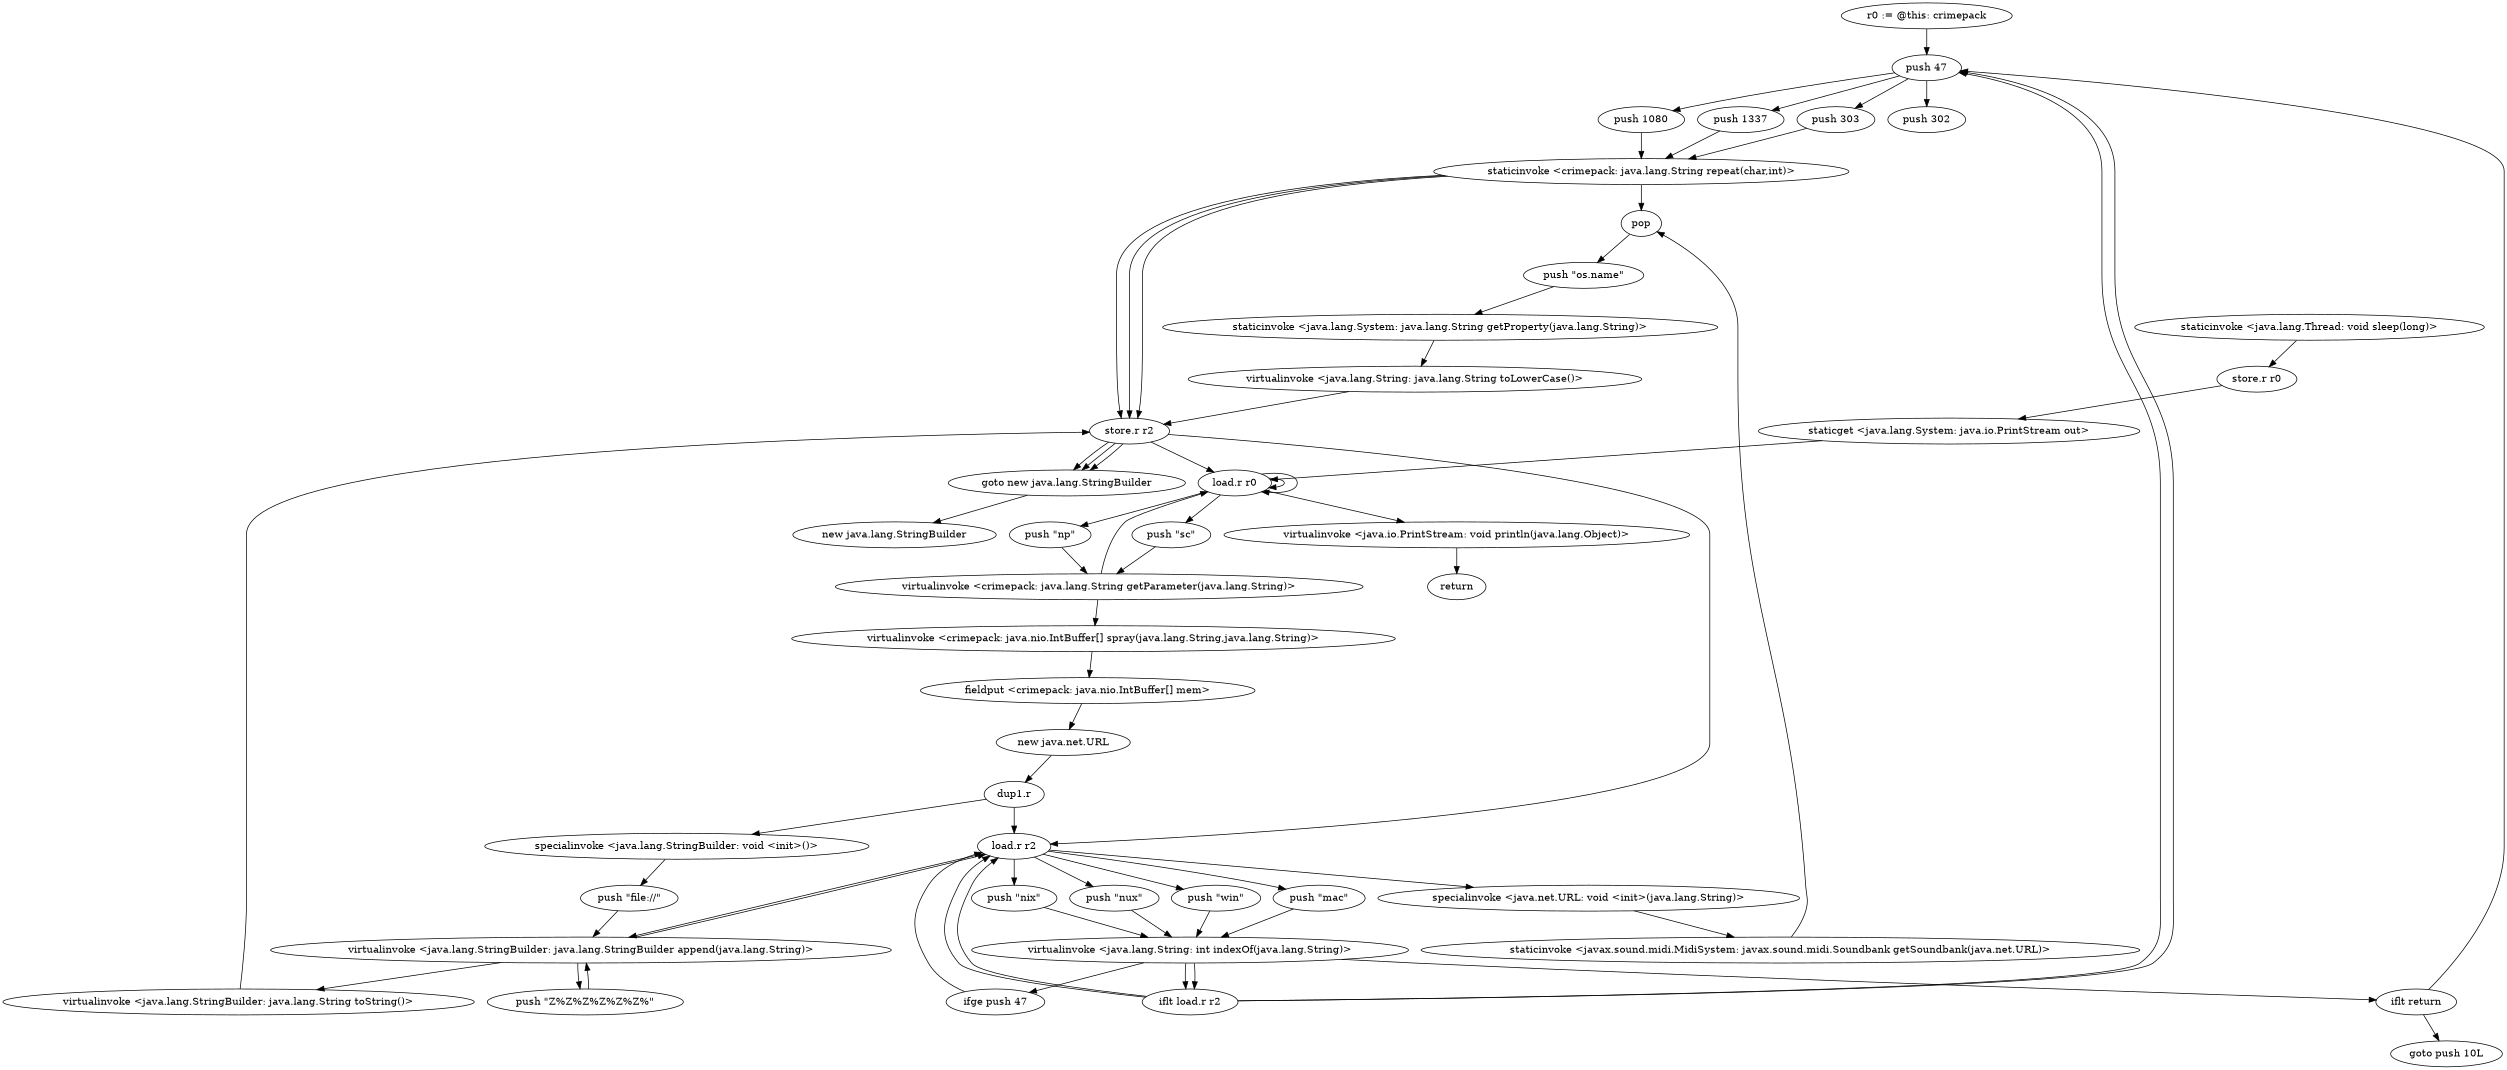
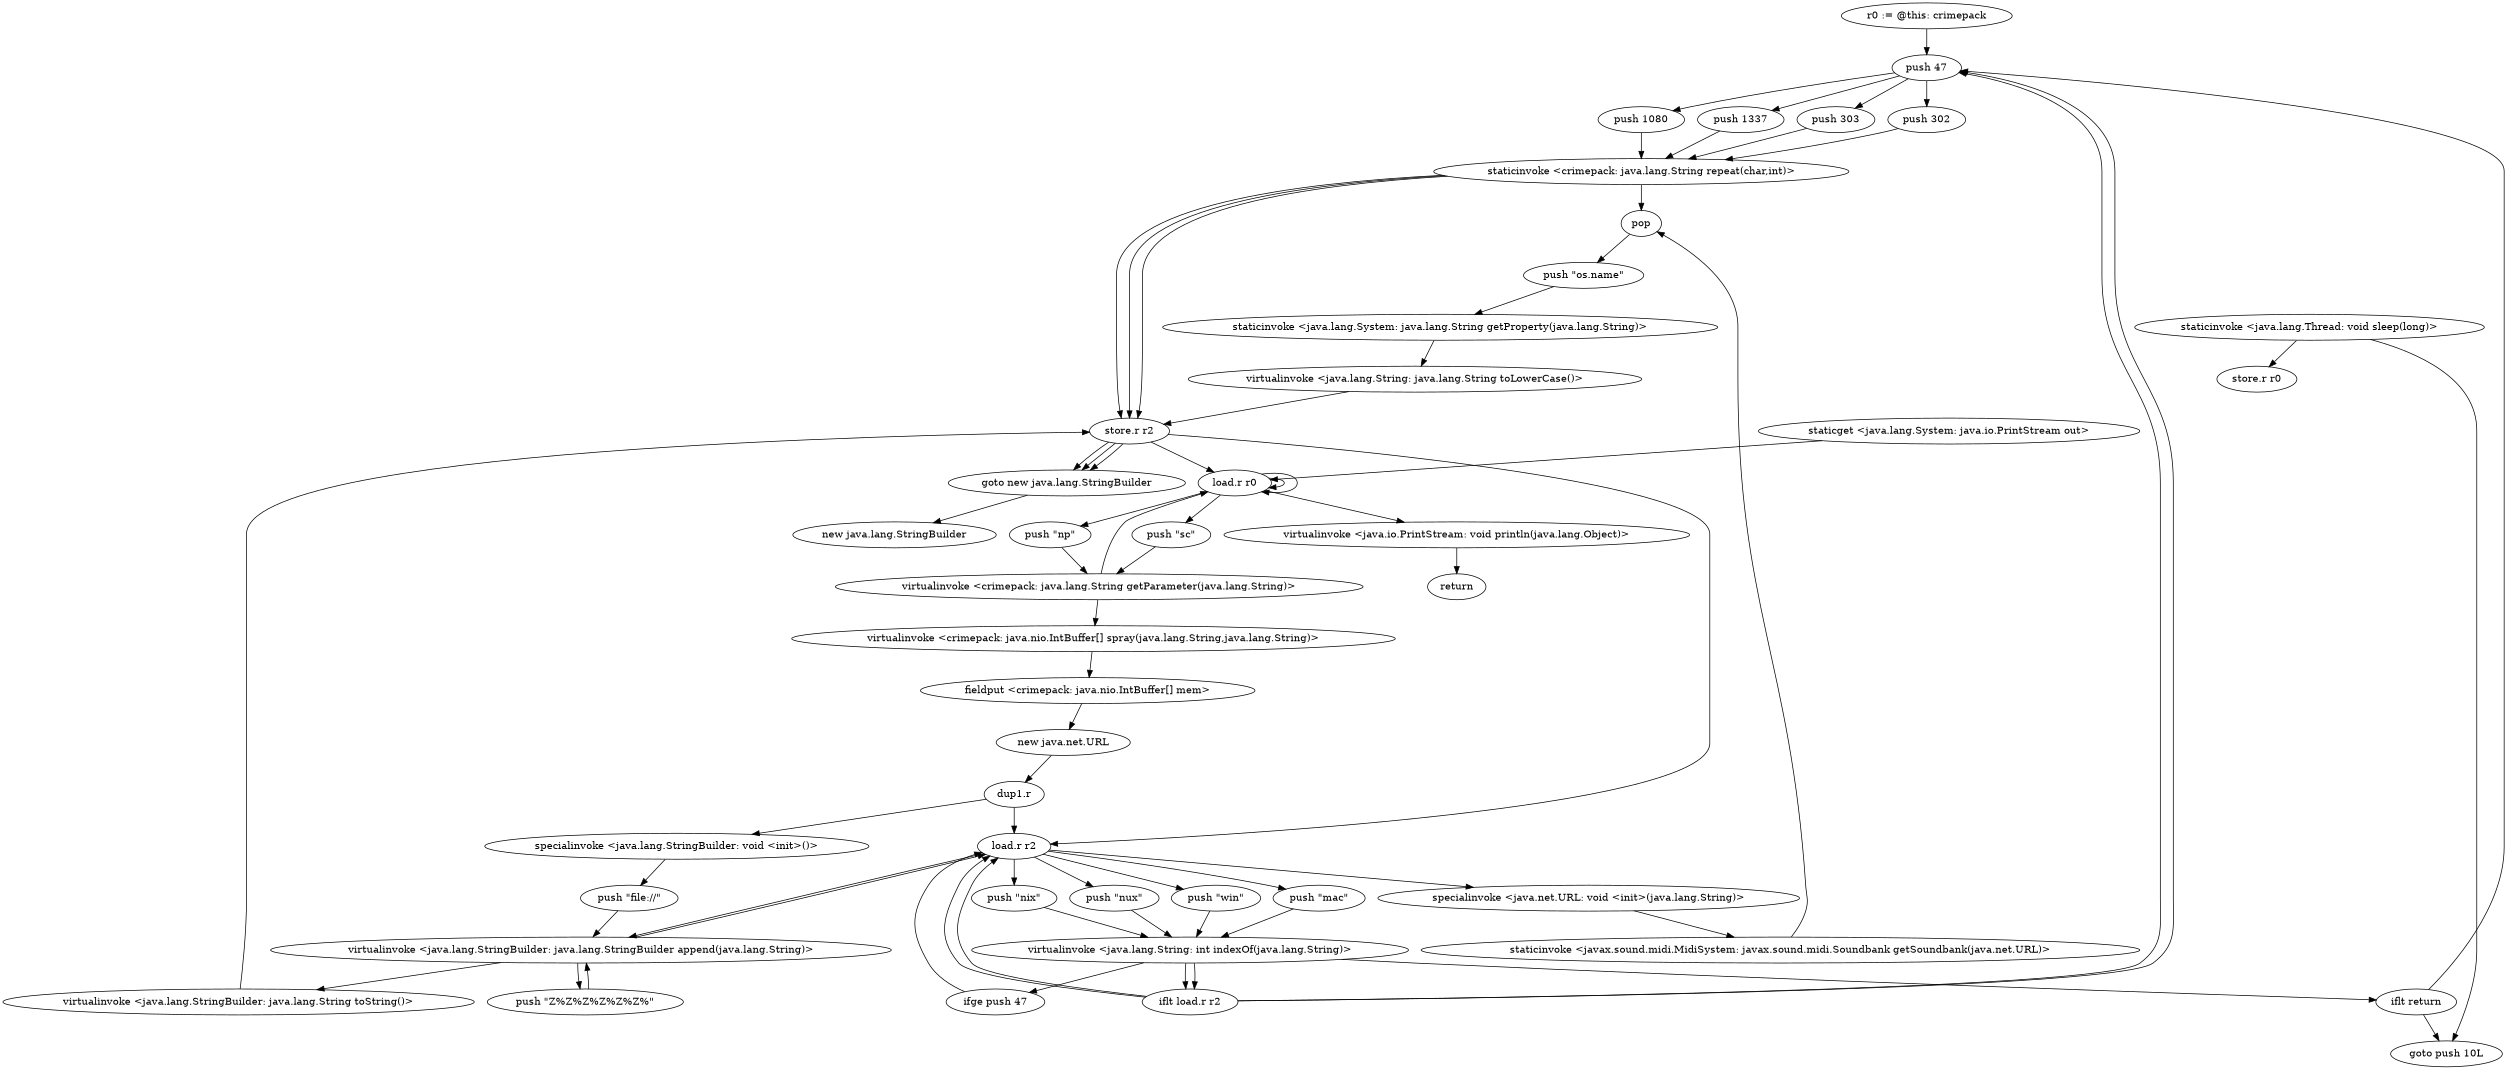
edge "push 302" -> "staticinvoke <crimepack: java.lang.String repeat(char,int)>": added
edge "store.r r0" -> "staticget <java.lang.System: java.io.PrintStream out>": removed
edge "staticinvoke <java.lang.Thread: void sleep(long)>" -> "goto push 10L": added
